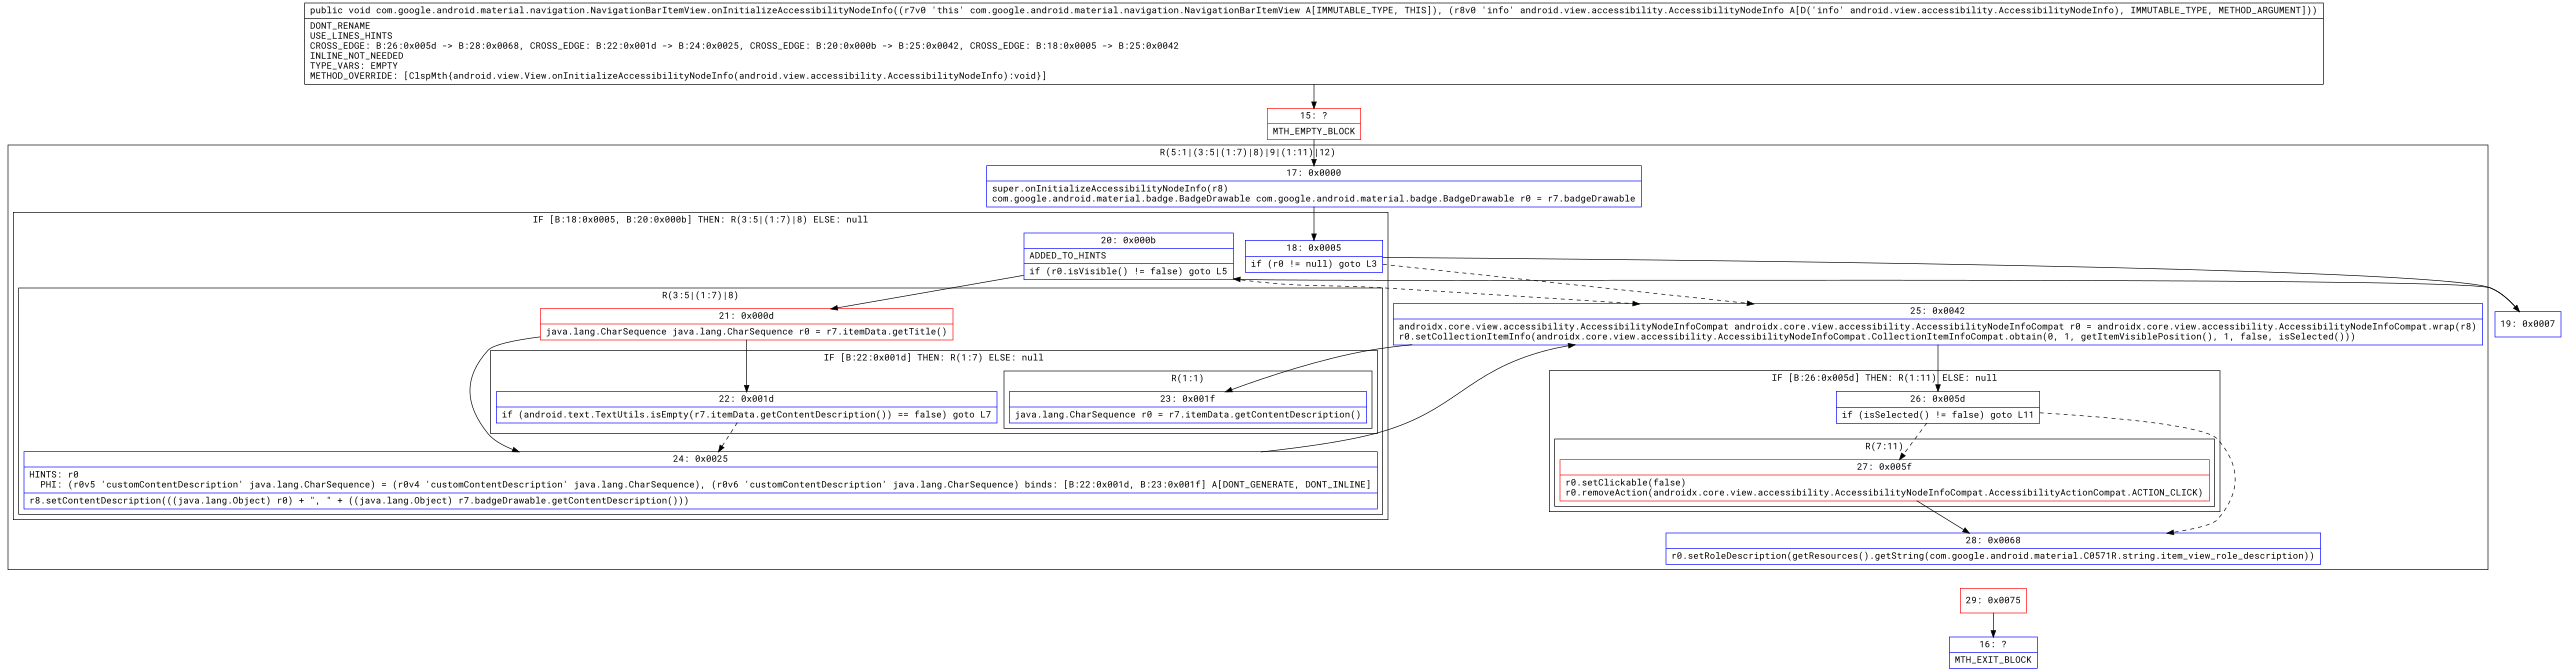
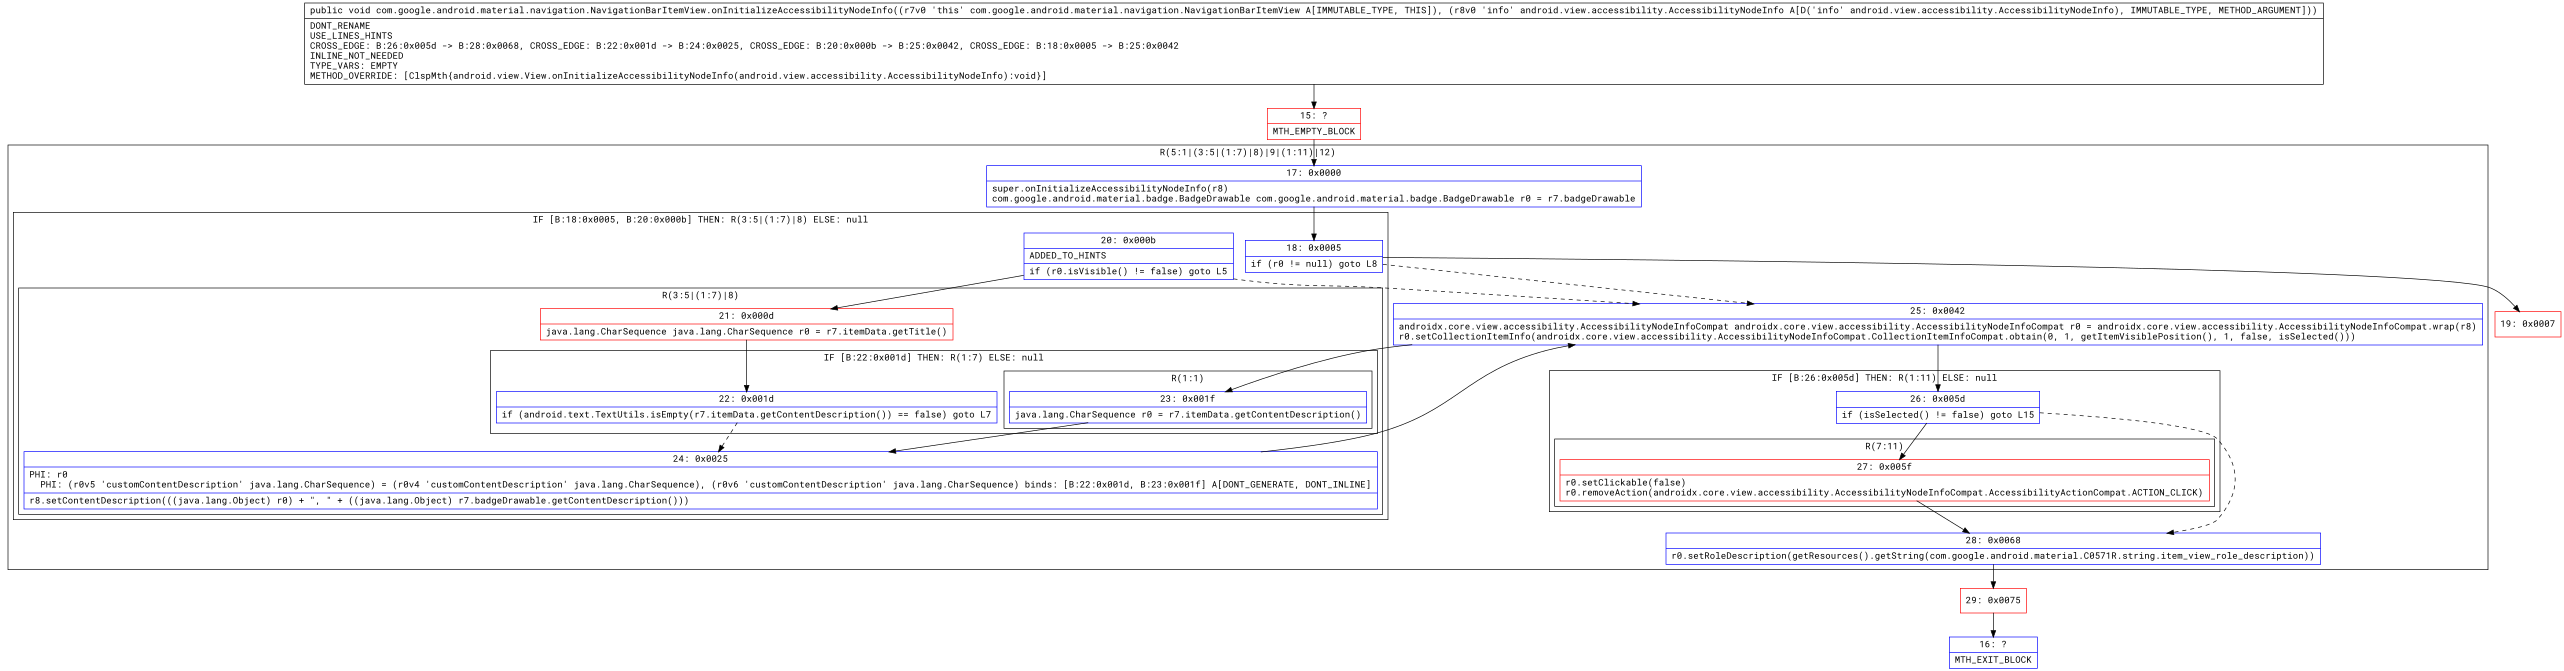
node "18: 0x0005": text "if (r0 != null) goto L3" -> "if (r0 != null) goto L8"
edge "19: 0x0007" -> "20: 0x000b": removed
node "19: 0x0007": color blue -> red
edge "21: 0x000d" -> "24: 0x0025": now "23: 0x001f" -> "24: 0x0025"
node "26: 0x005d": text "if (isSelected() != false) goto L11" -> "if (isSelected() != false) goto L15"
edge "26: 0x005d" -> "27: 0x005f": style dashed -> solid
node "24: 0x0025": text "HINTS: r0" -> "PHI: r0"
edge "28: 0x0068" -> "29: 0x0075": added
